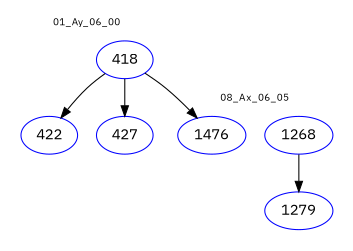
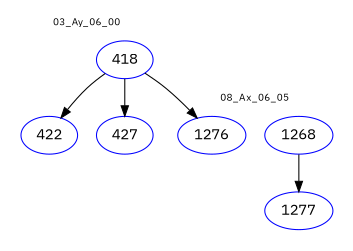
cluster "01_Ay_06_00": label "01_Ay_06_00" -> "03_Ay_06_00"
node "1476": label "1476" -> "1276"
node "1279": label "1279" -> "1277"
